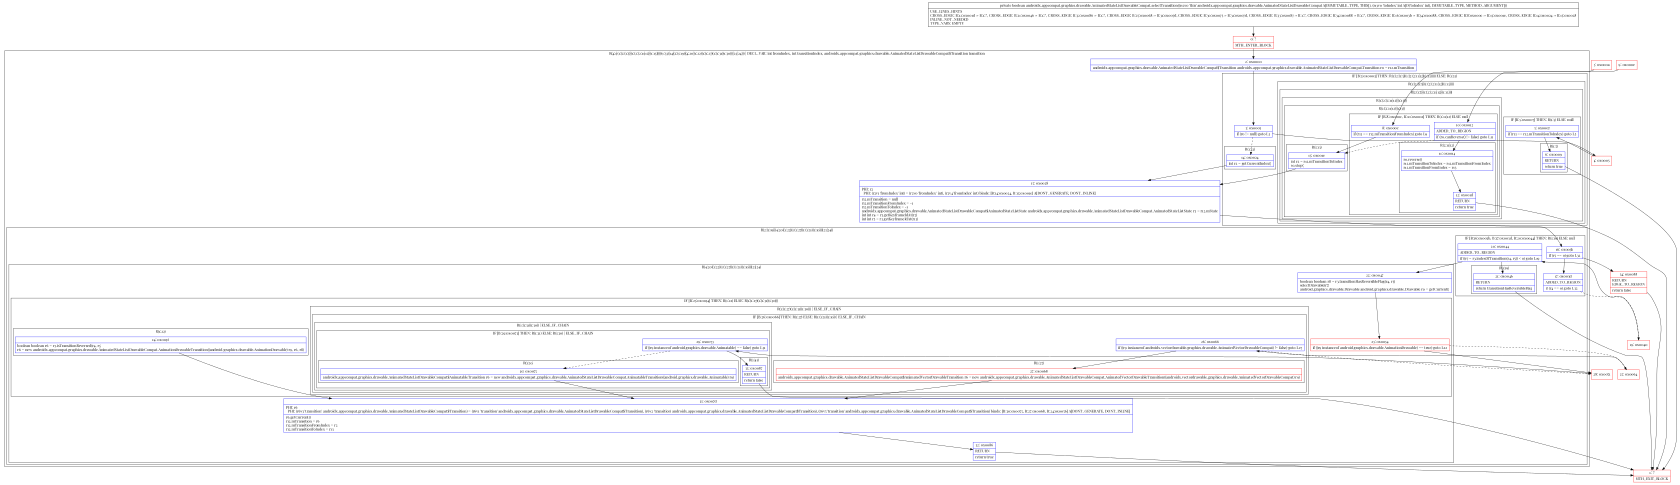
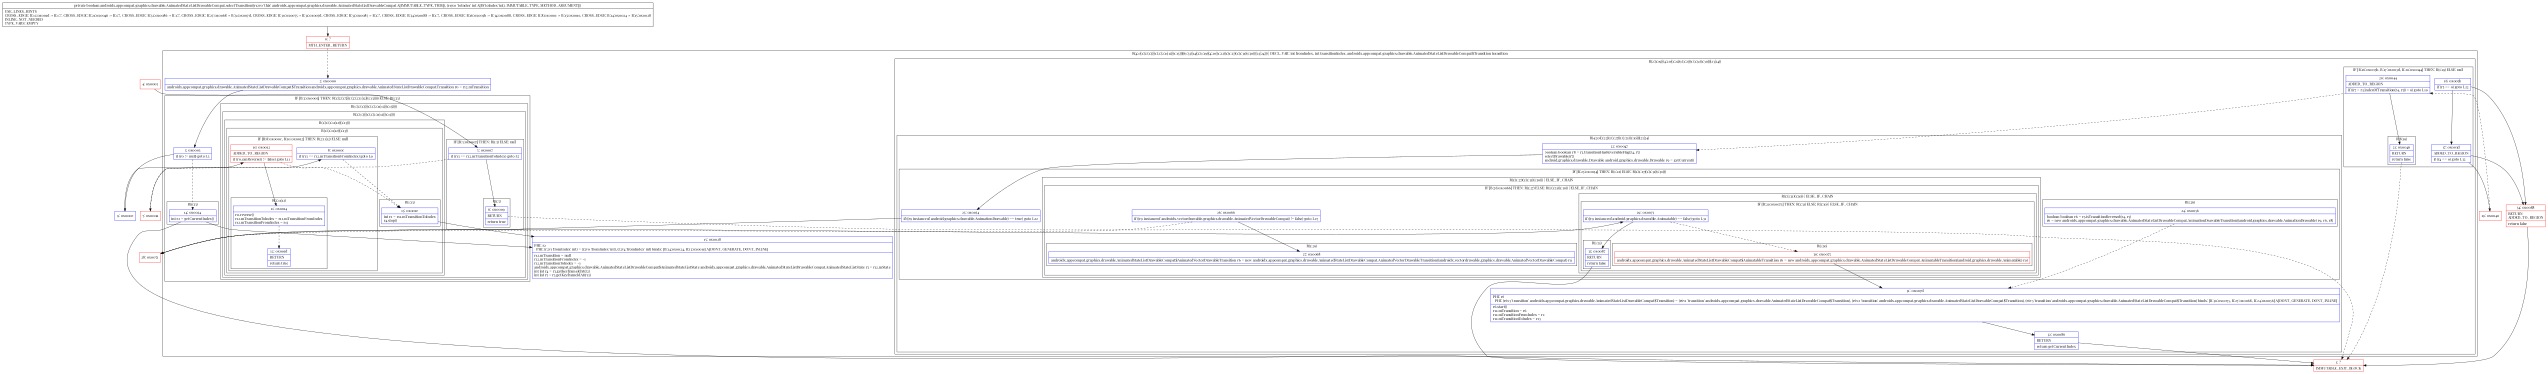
node "0: ?": text "MTH_ENTER_BLOCK" -> "MTH_ENTER_RETURN"
edge "0: ?" -> "2: 0x0000": style solid -> dashed
node "9: 0x000e": color red -> blue
node "10: 0x0012": color blue -> red
edge "3: 0x0003" -> "4: 0x0005": now "3: 0x0003" -> "9: 0x000e"
edge "8: 0x000c" -> "13: 0x001e": style solid -> dashed
node "13: 0x001e": text "r0.stop()" -> "r4.stop()"
edge "5: 0x0007" -> "7: 0x000a": added
edge "17: 0x003d" -> "34: 0x0088": added
edge "11: 0x0014" -> "12: 0x001d": style solid -> dashed
edge "15: 0x0028" -> "16: 0x003b": removed
edge "20: 0x0044" -> "22: 0x0047": style solid -> dashed
cluster "R(1:19)": label "R(1:19)" -> "R(8:19)"
edge "12: 0x001d" -> "1: ?": now "14: 0x0024" -> "1: ?"
node "34: 0x0088": text "EDGE_TO_REGION" -> "ADDED_TO_REGION"
node "21: 0x0046": text "return transitionHasReversibleFlag" -> "return false"
edge "19: 0x0040" -> "20: 0x0044": style solid -> dashed
edge "6: 0x0009" -> "1: ?": style solid -> dashed
edge "17: 0x003d" -> "19: 0x0040": style dashed -> solid
cluster "R(1:22)": label "R(1:22)" -> "R(1:26)"
node "23: 0x0054": color red -> blue
edge "21: 0x0046" -> "1: ?": style solid -> dashed
cluster "R(1:41)": label "R(1:41)" -> "R(1:31)"
cluster "R(1:27)": label "R(1:27)" -> "R(1:29)"
node "30: 0x0075": color blue -> red
node "27: 0x0068": color red -> blue
node "25: 0x0064": removed
edge "24: 0x0056" -> "31: 0x007d": style solid -> dashed
edge "27: 0x0068" -> "31: 0x007d": removed
node "31: 0x007d": text "r6.getCurrent()" -> "r6.start()"
node "32: 0x0086": text "return true" -> "return getCurrentIndex"
node "1: ?": text "MTH_EXIT_BLOCK" -> "IMMUTABLE_EXIT_BLOCK"
